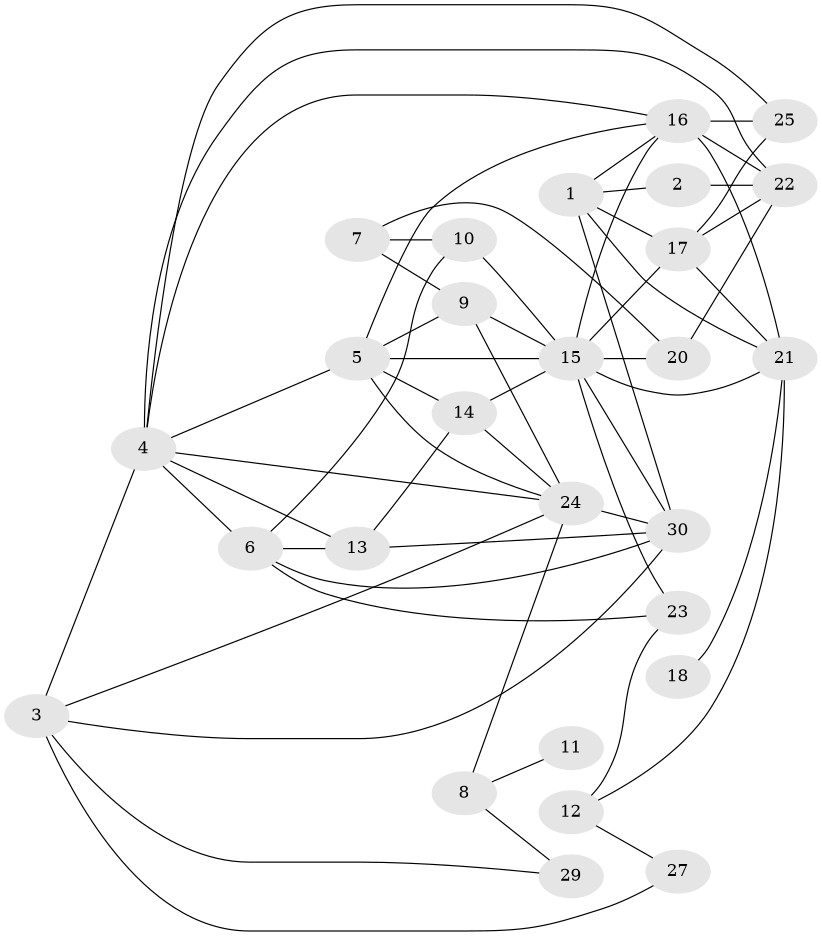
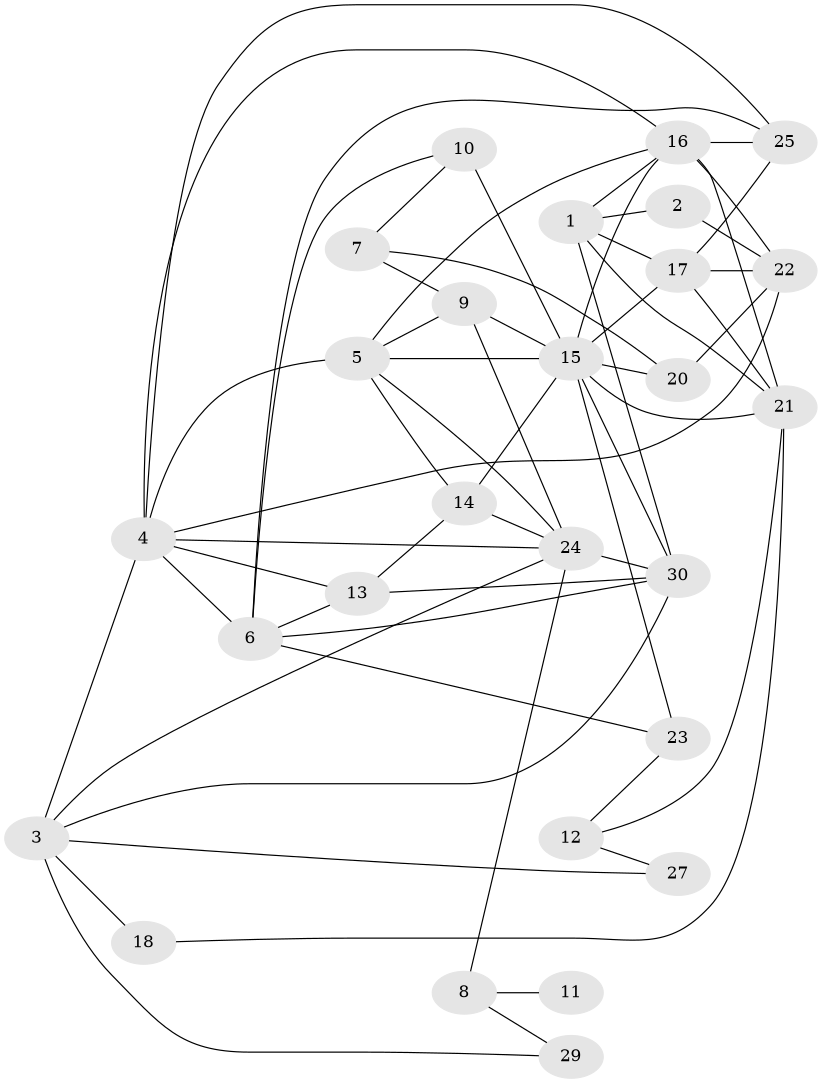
edge "25" -- "6": added
edge "3" -- "18": added
